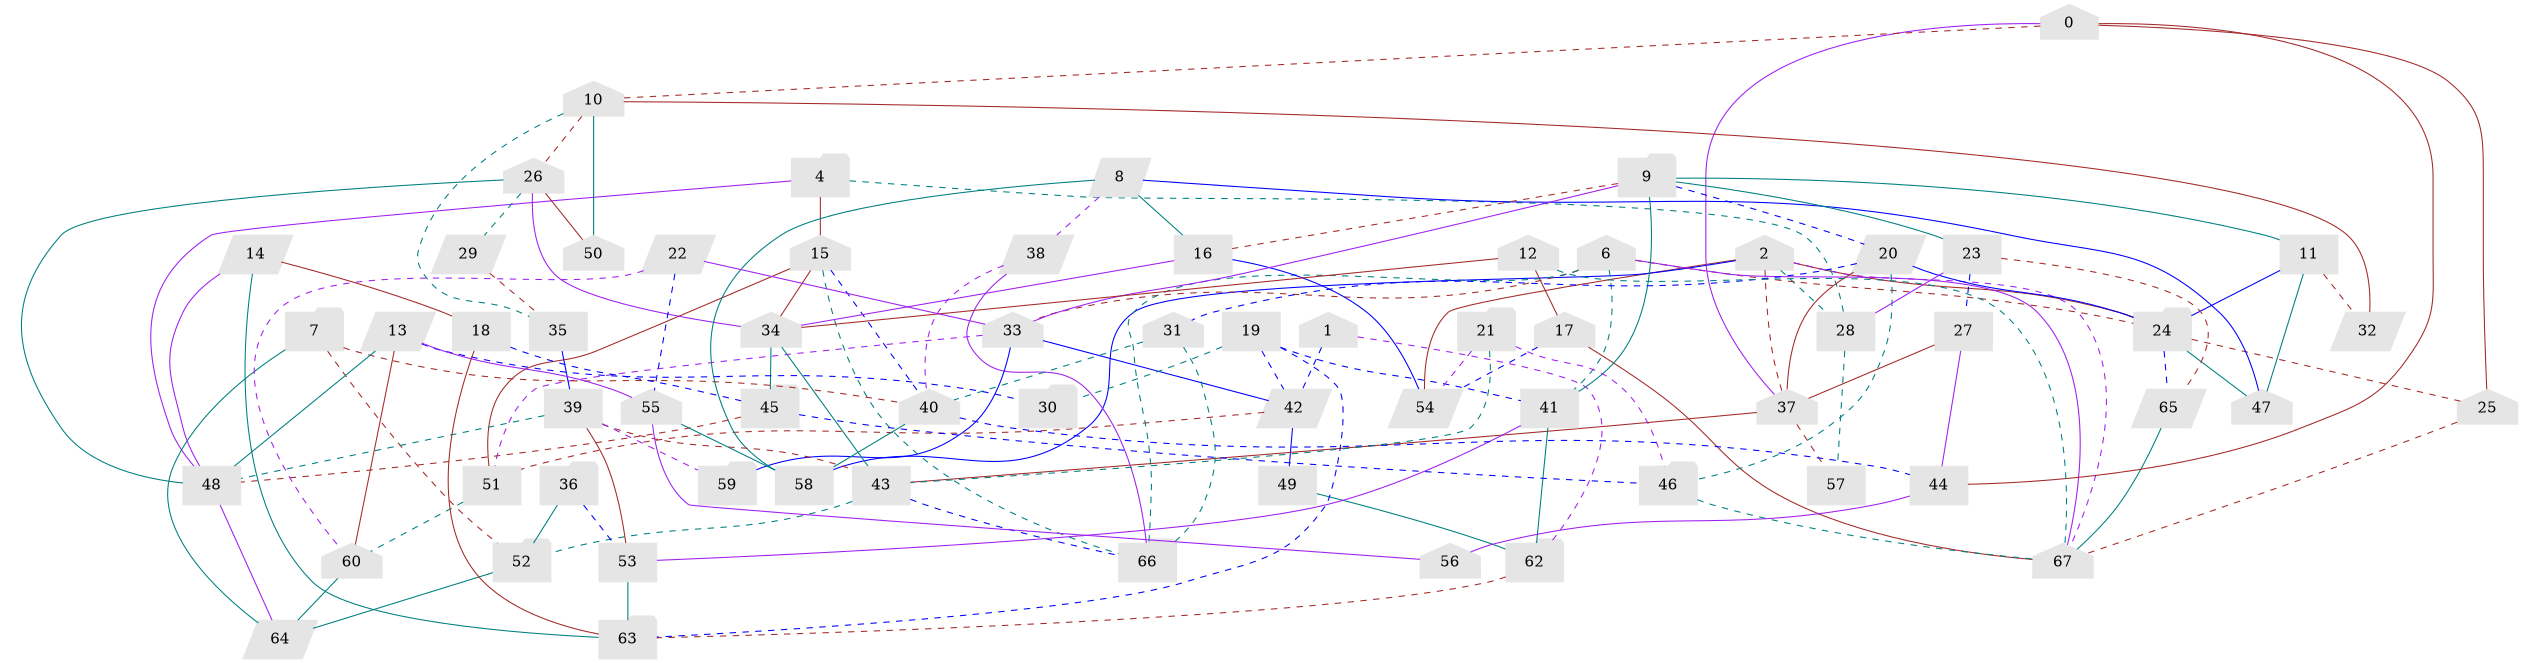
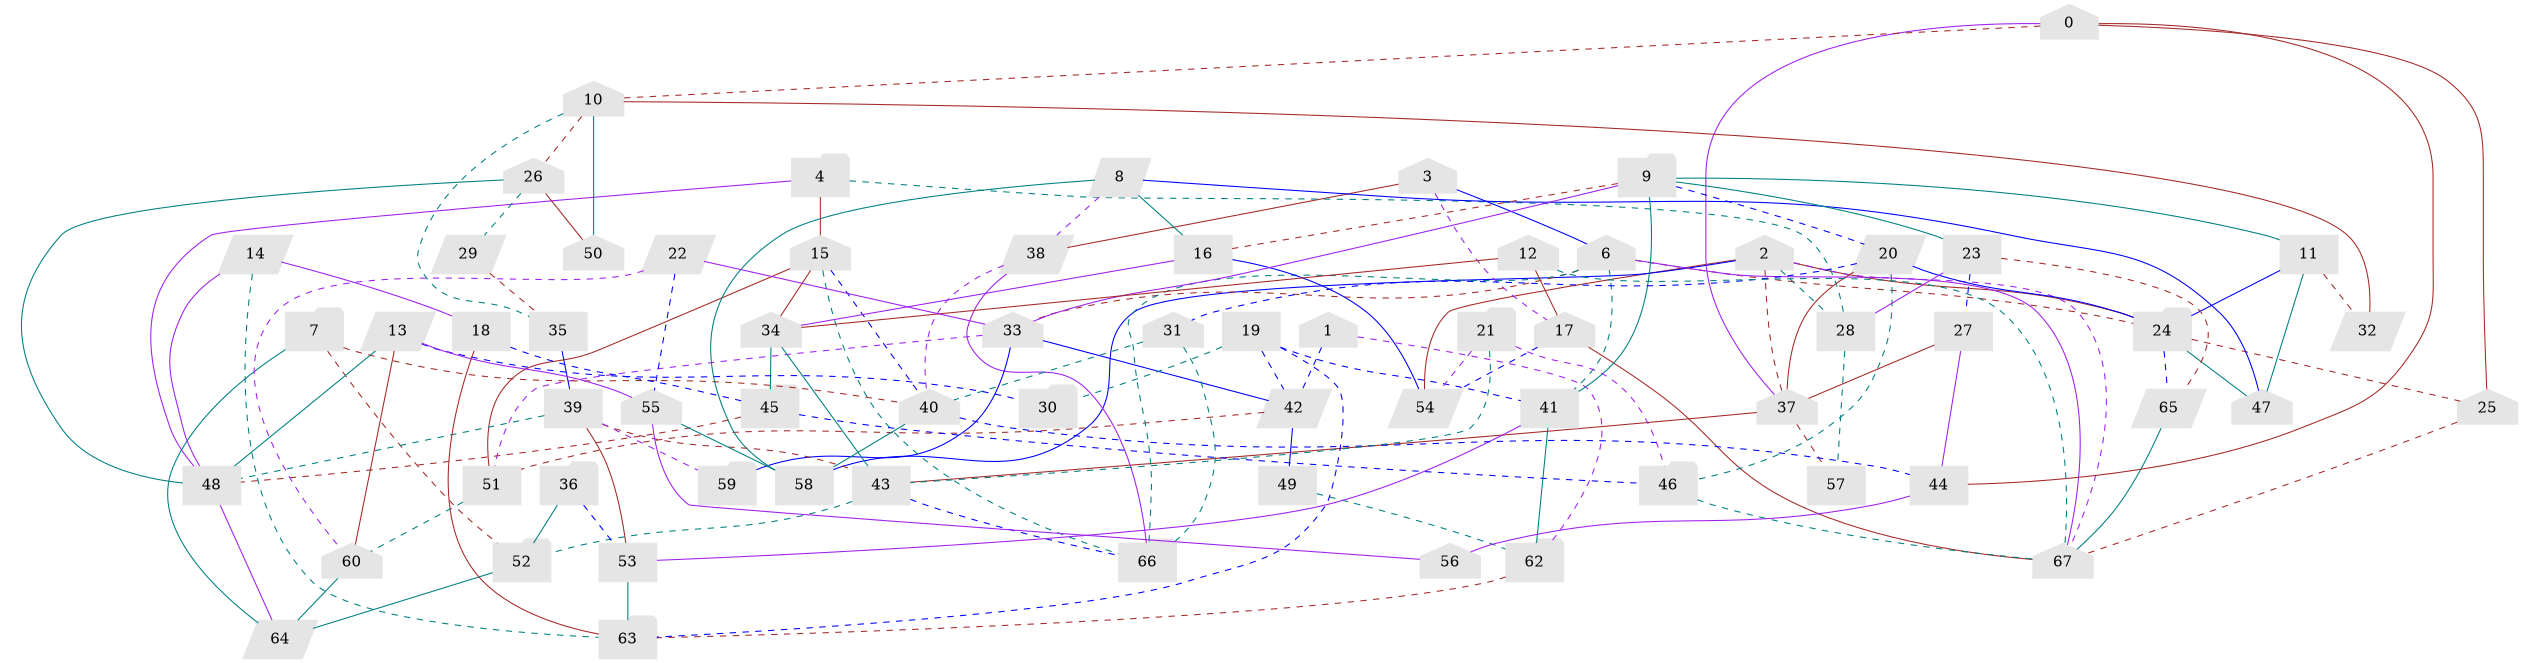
node "3": added
edge "14" -- "18": color brown -> purple
edge "26" -- "34": removed
edge "49" -- "62": style solid -> dashed
edge "14" -- "63": style solid -> dashed
